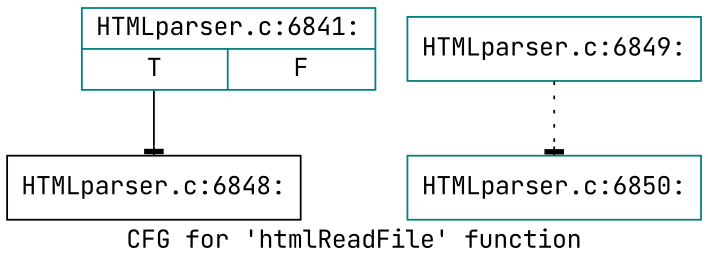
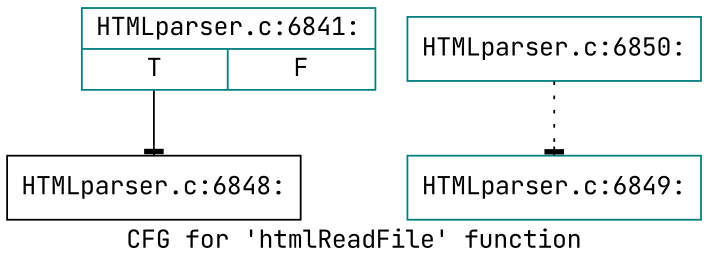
edge "HTMLparser.c:6849:" -> "HTMLparser.c:6850:": reversed
